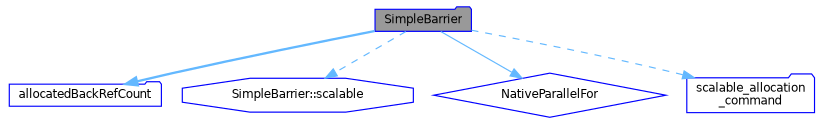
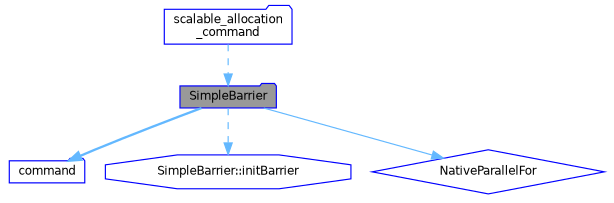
edge "SimpleBarrier" -> "scalable_allocation _command": reversed
node "allocatedBackRefCount": label "allocatedBackRefCount" -> "command"
node "SimpleBarrier::scalable": label "SimpleBarrier::scalable" -> "SimpleBarrier::initBarrier"
